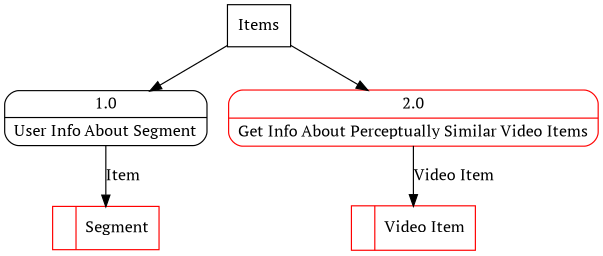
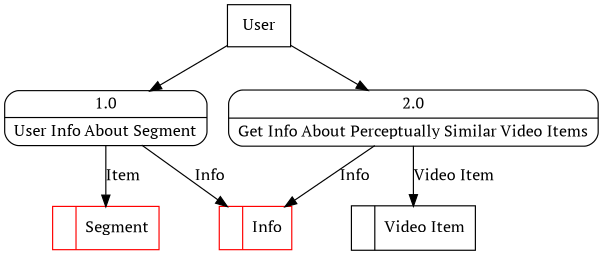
node "Items": label "Items" -> "User"
node "2.0": color red -> black
node "Info": added
node "Video Item": color red -> black
